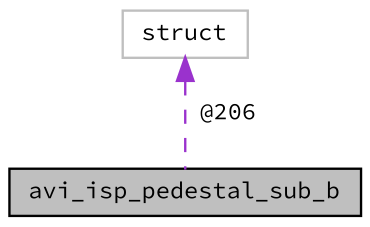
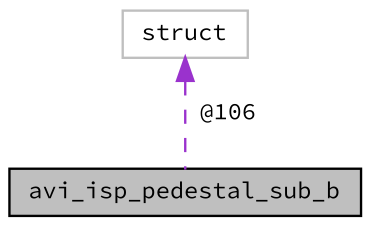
edge "avi_isp_pedestal_sub_b" -> "struct": label " @206" -> " @106"
